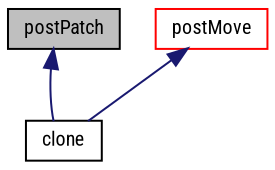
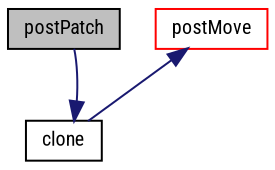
edge "clone" -> "postPatch": reversed
